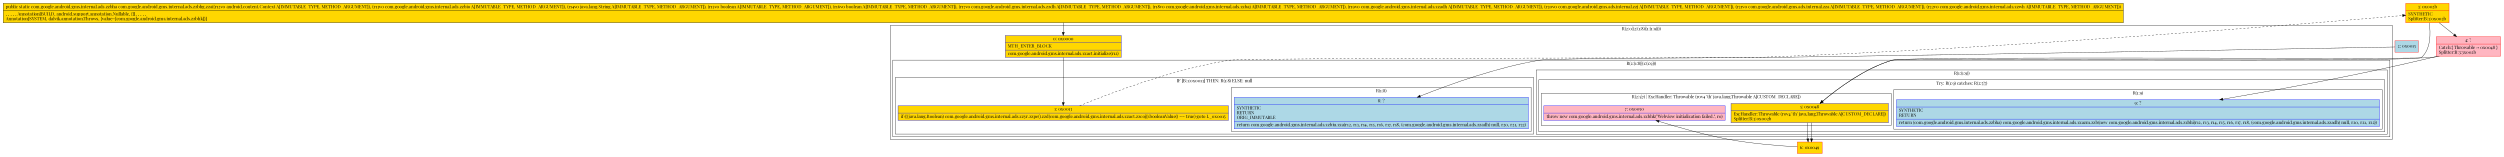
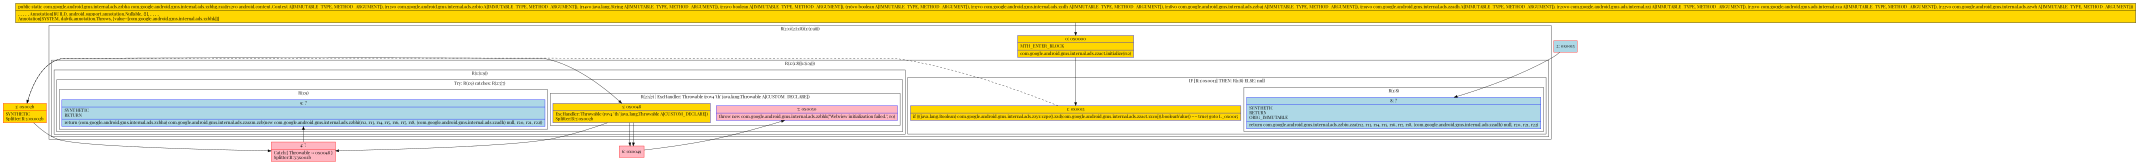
edge "4: ?" -> "5: 0x0048": reversed
node "5: 0x0048": text "Splitter:B:3:0x002b" -> "Splitter:B:7:0x002b"
node "6: 0x0049": fillcolor gold -> lightpink
